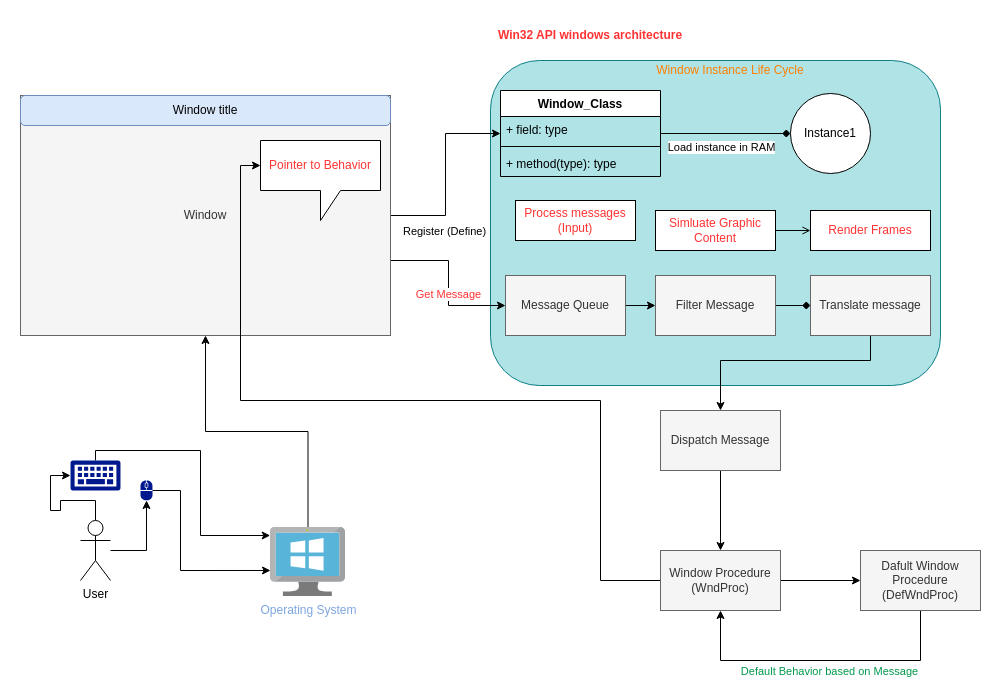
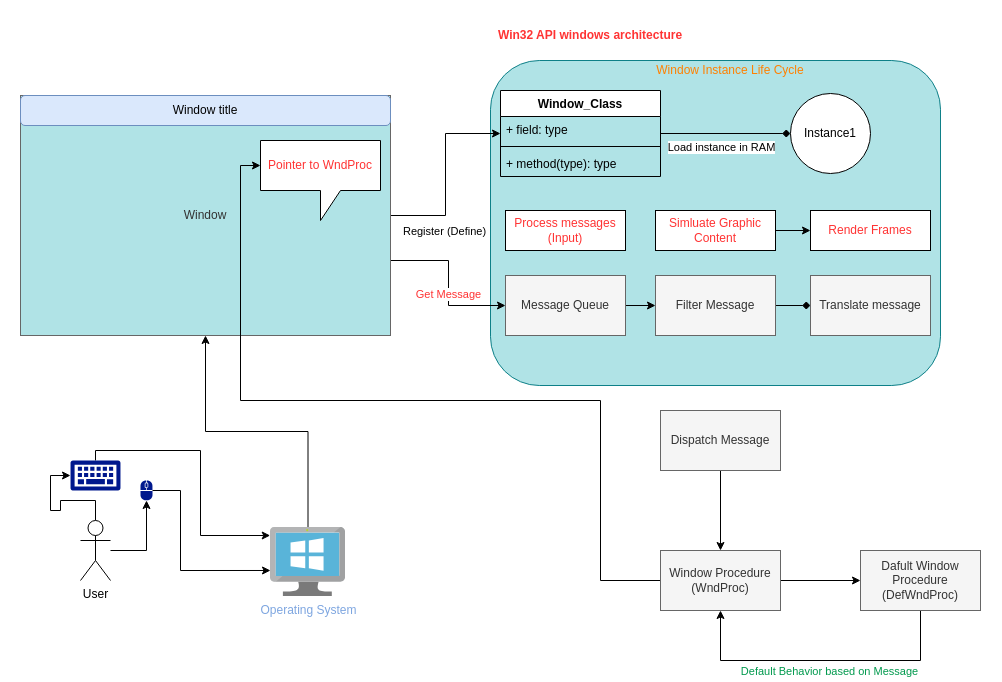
node "Pointer to Behavior": label "Pointer to Behavior" -> "Pointer to WndProc"
node "Window": fillcolor #f5f5f5 -> #b0e3e6
node "Process messages (Input)": moved (576, 221) -> (566, 231)
edge "Simluate Graphic Content" -> "Render Frames": arrowhead open -> classic
edge "Translate message" -> "Dispatch Message": removed
